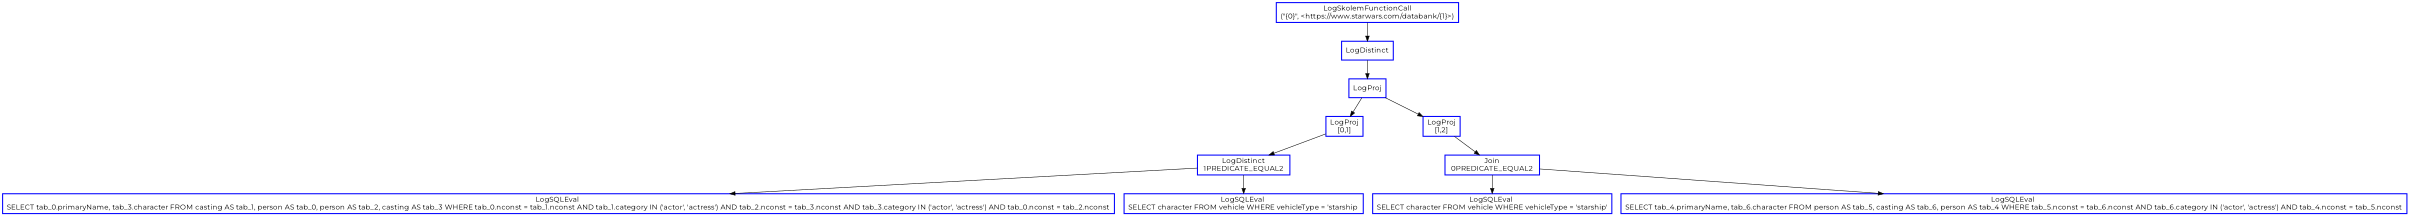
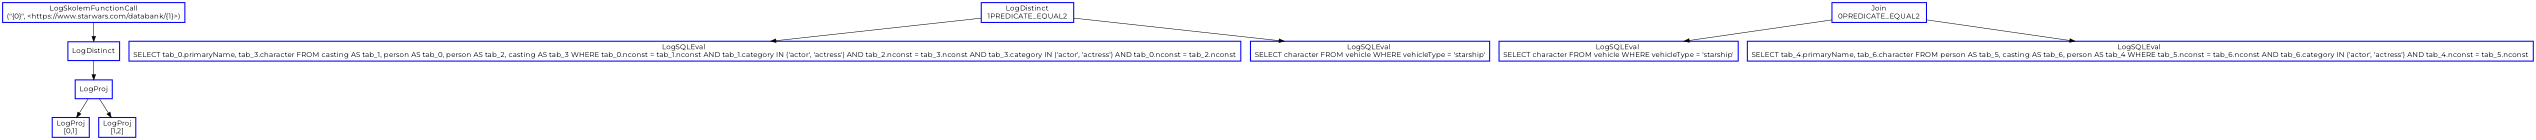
edge "LogProj [0,1]" -> "LogDistinct 1PREDICATE_EQUAL2": removed
edge "LogProj [1,2]" -> "Join 0PREDICATE_EQUAL2": removed
